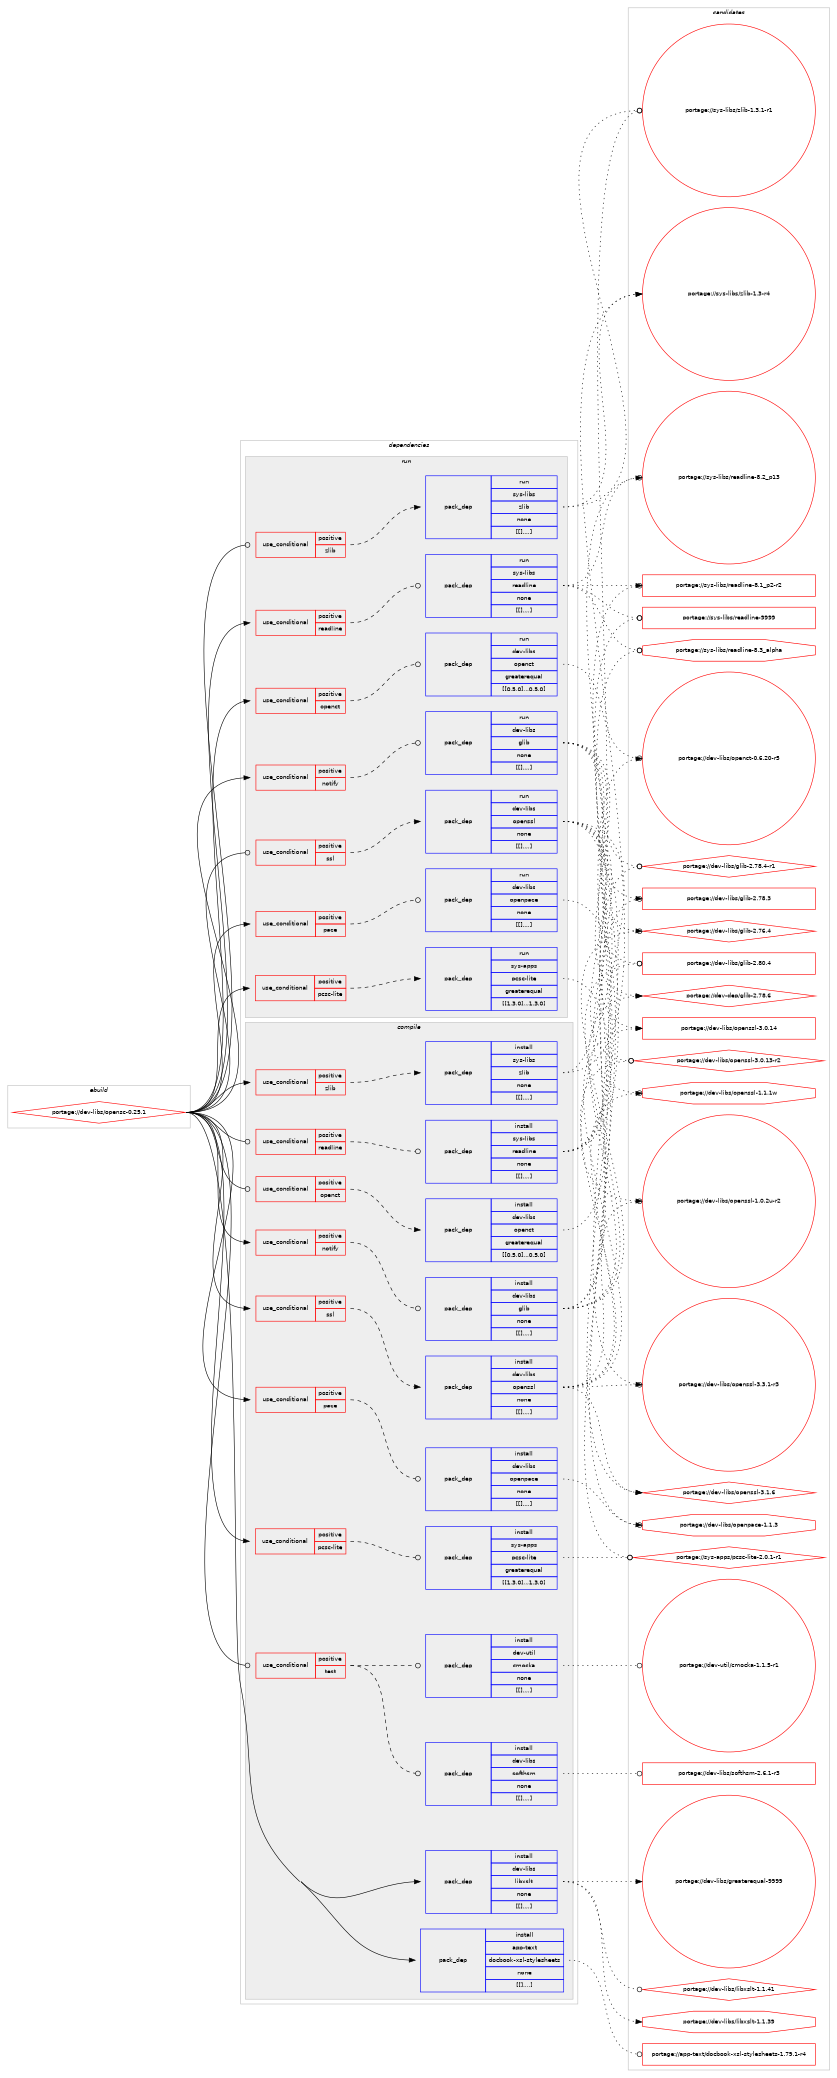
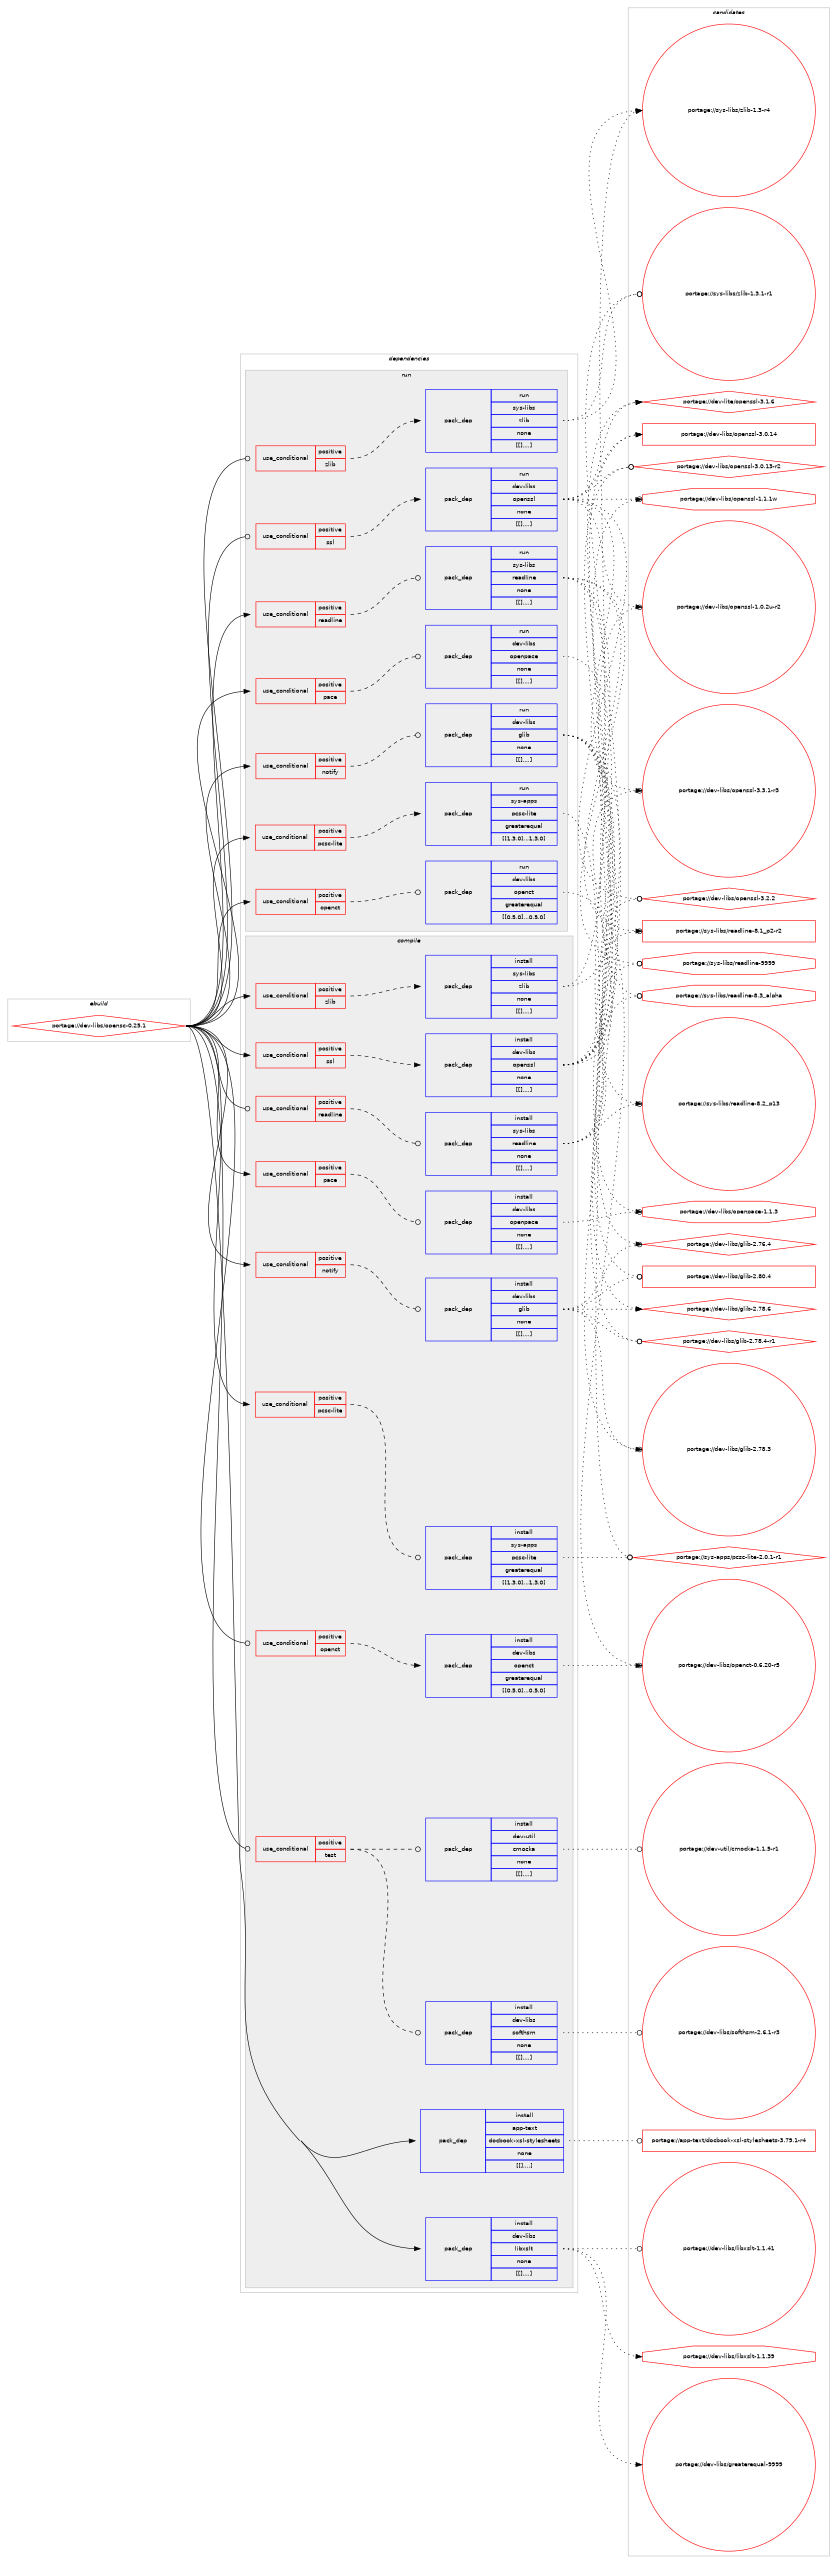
node "portage://sys-libs/readline-9999": shape box -> octagon
node "portage://dev-libs/openssl-3.2.2": added
node "portage://dev-libs/glib-2.78.3": shape box -> circle
node "portage://dev-dep/glib-2.78.6": label "portage://dev-dep/glib-2.78.6" -> "portage://dev-libs/glib-2.78.6"
node "portage://dev-libs/openssl-3.1.6": label "portage://dev-libs/openssl-3.1.6" -> "portage://dev-lite/openssl-3.1.6"
node "portage://dev-libs/softhsm-2.6.1-r3": shape box -> circle
node "portage://dev-libs/libxslt-1.1.41": shape diamond -> circle
node "portage://app-text/docbook-xsl-stylesheets-1.79.1-r4": label "portage://app-text/docbook-xsl-stylesheets-1.79.1-r4" -> "portage://app-text/docbook-xsl-stylesheets-3.79.1-r4"
